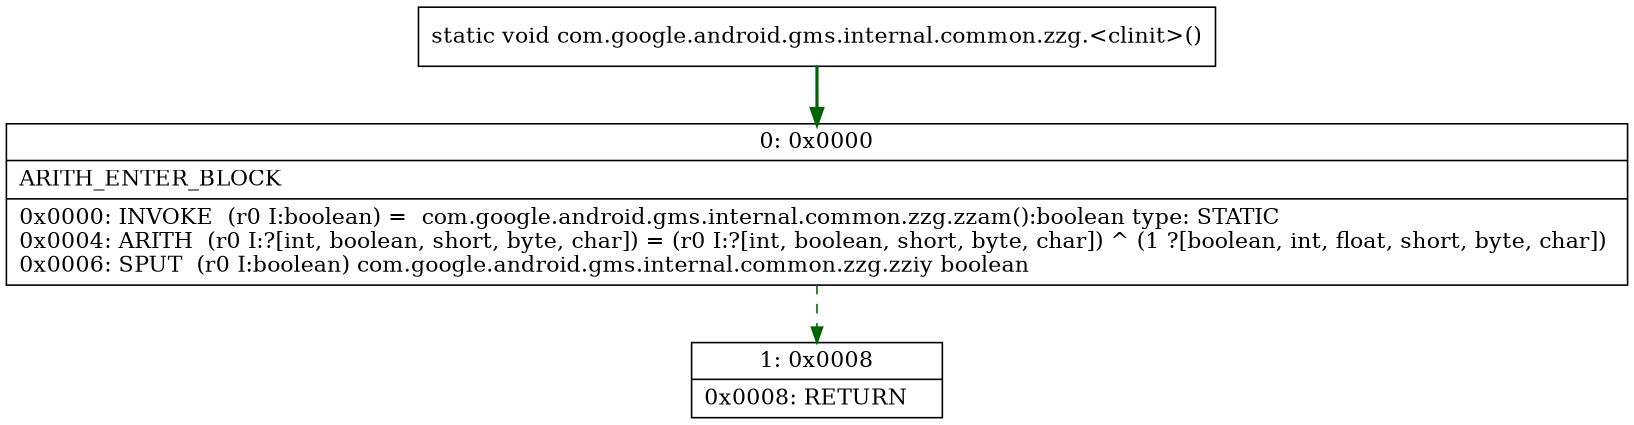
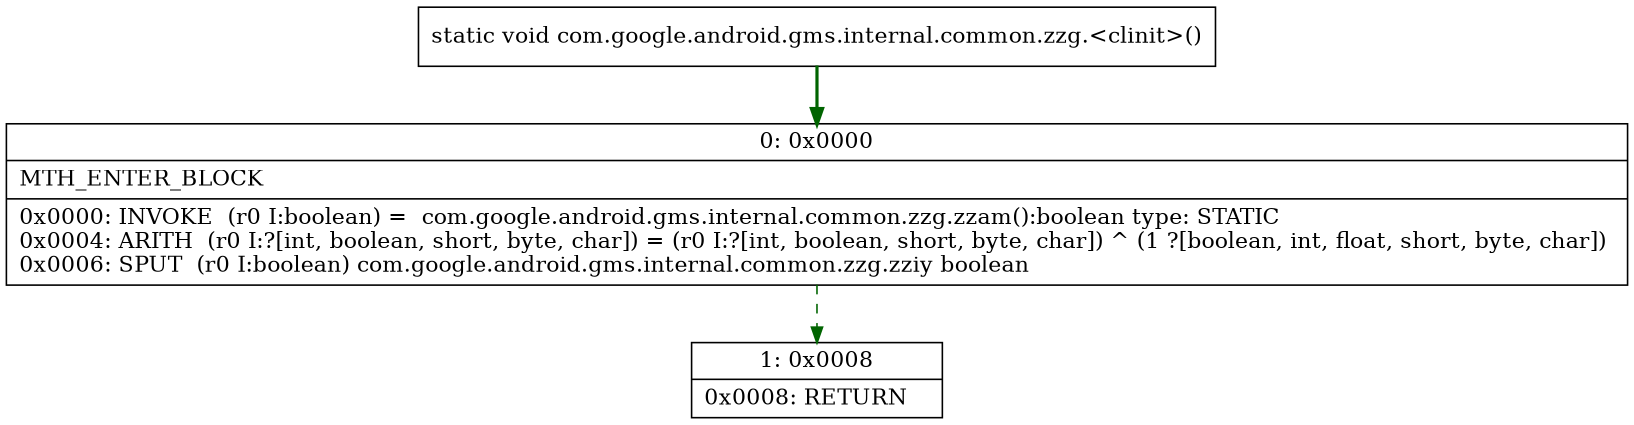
node "0: 0x0000": text "ARITH_ENTER_BLOCK" -> "MTH_ENTER_BLOCK"
